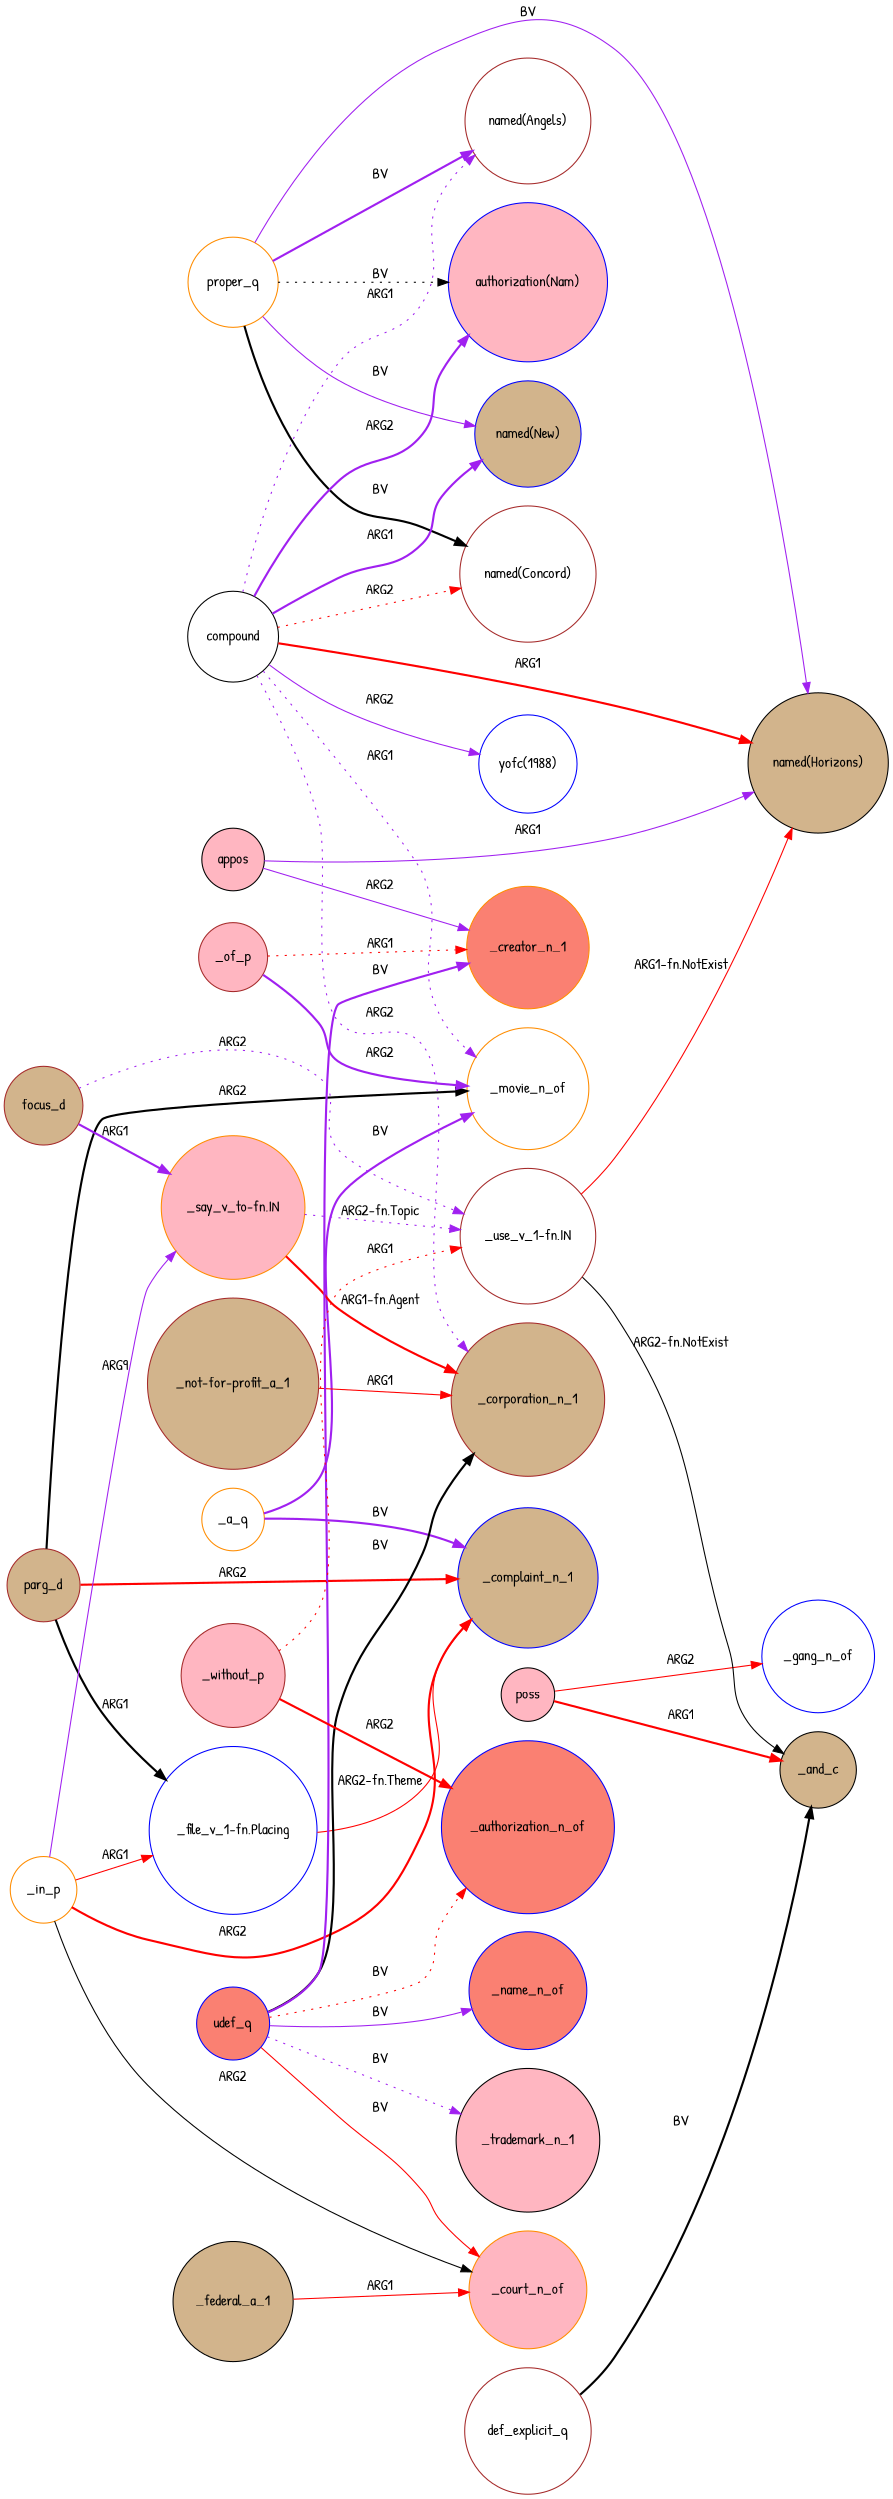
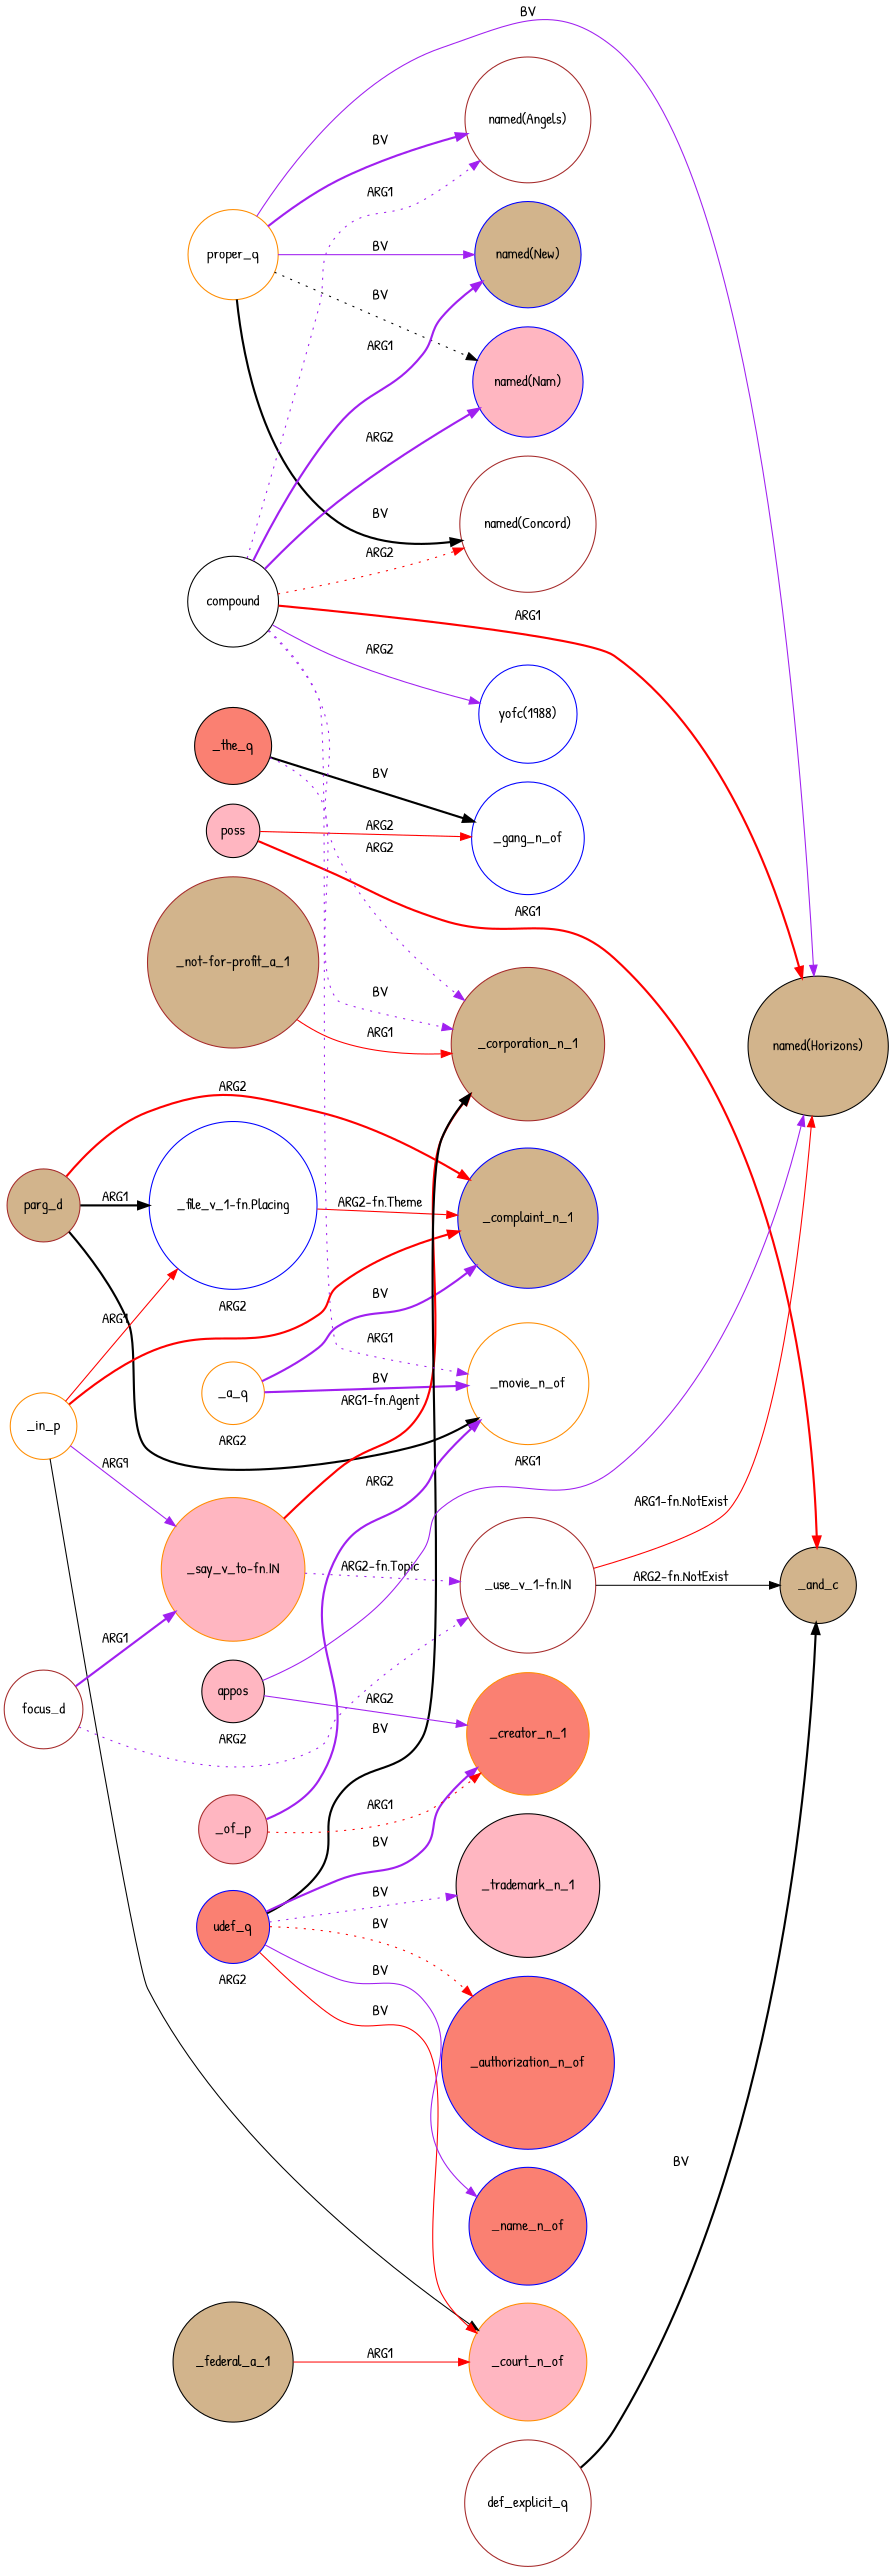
node "authorization(Nam)": label "authorization(Nam)" -> "named(Nam)"
node "_the_q": added
node "focus_d": fillcolor tan -> white
node "_without_p": removed
